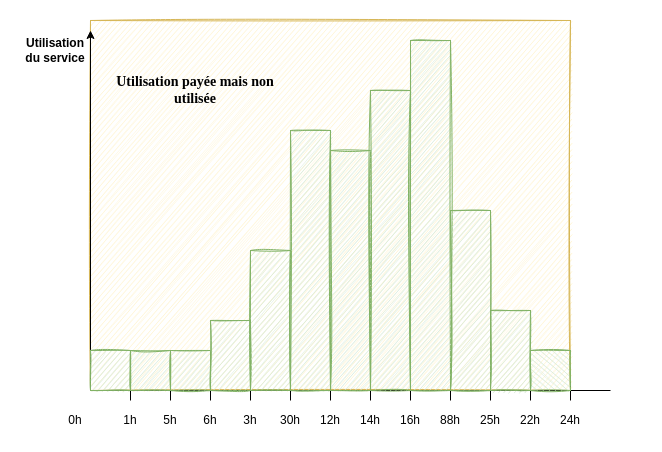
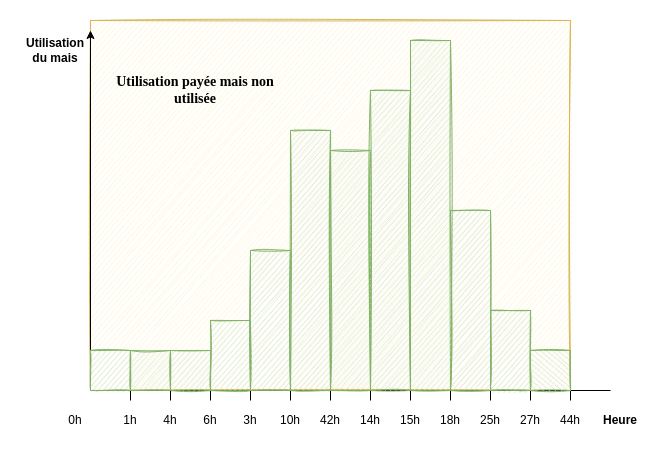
node "Utilisation du service": label "Utilisation du service" -> "Utilisation du mais"
node "5h": label "5h" -> "4h"
node "30h": label "30h" -> "10h"
node "12h": label "12h" -> "42h"
node "16h": label "16h" -> "15h"
node "88h": label "88h" -> "18h"
node "22h": label "22h" -> "27h"
node "24h": label "24h" -> "44h"
node "Heure": added
